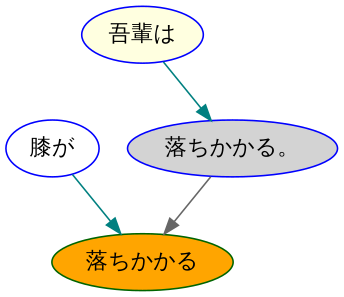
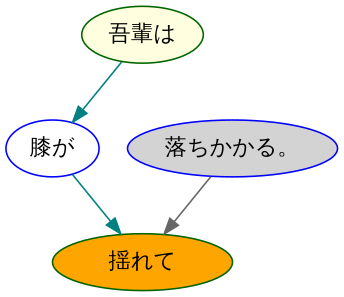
node "吾輩は": color blue -> darkgreen
edge "吾輩は" -> "落ちかかる。": now "吾輩は" -> "膝が"
node "落ちかかる": label "落ちかかる" -> "揺れて"
